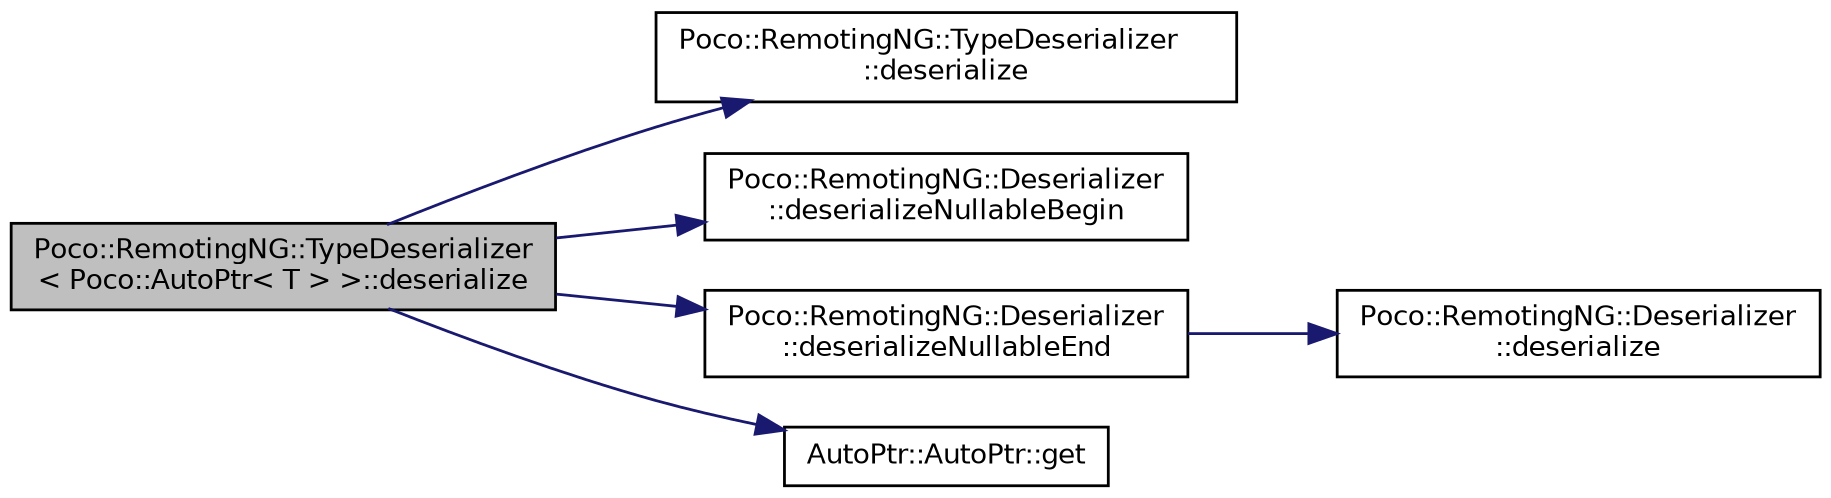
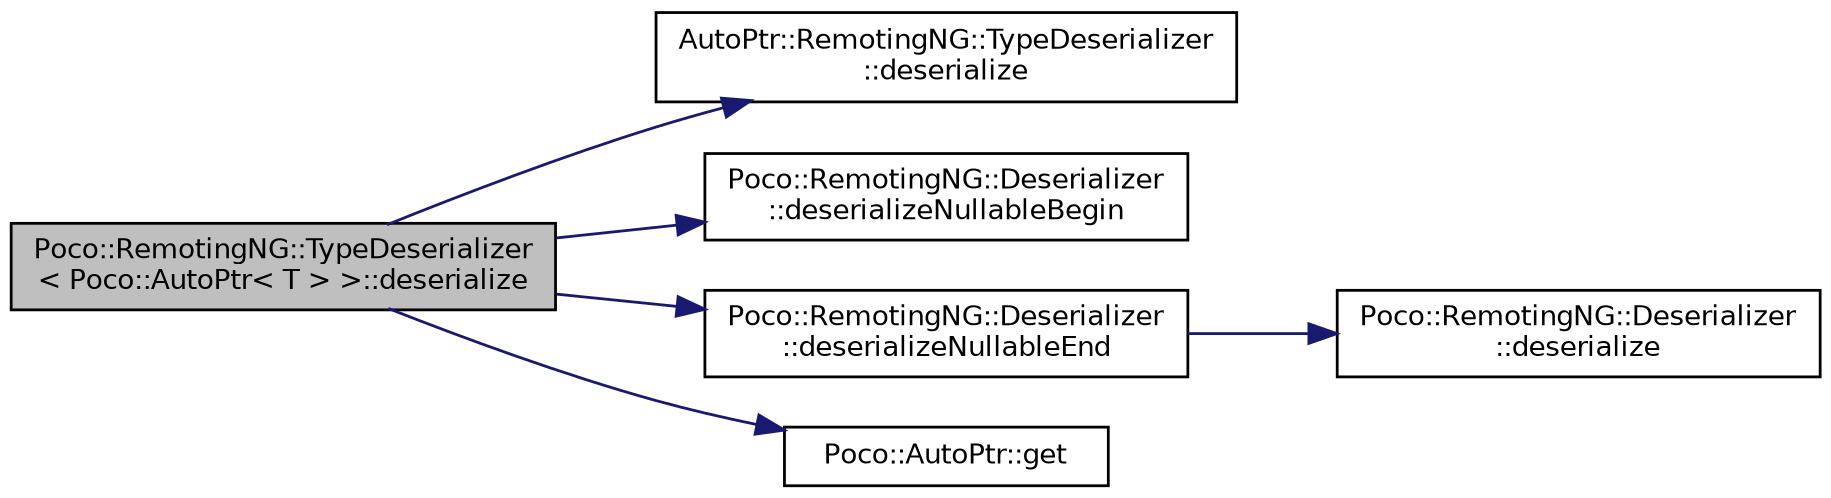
node "Poco::RemotingNG::TypeDeserializer ::deserialize": label "Poco::RemotingNG::TypeDeserializer ::deserialize" -> "AutoPtr::RemotingNG::TypeDeserializer ::deserialize"
node "AutoPtr::AutoPtr::get": label "AutoPtr::AutoPtr::get" -> "Poco::AutoPtr::get"
